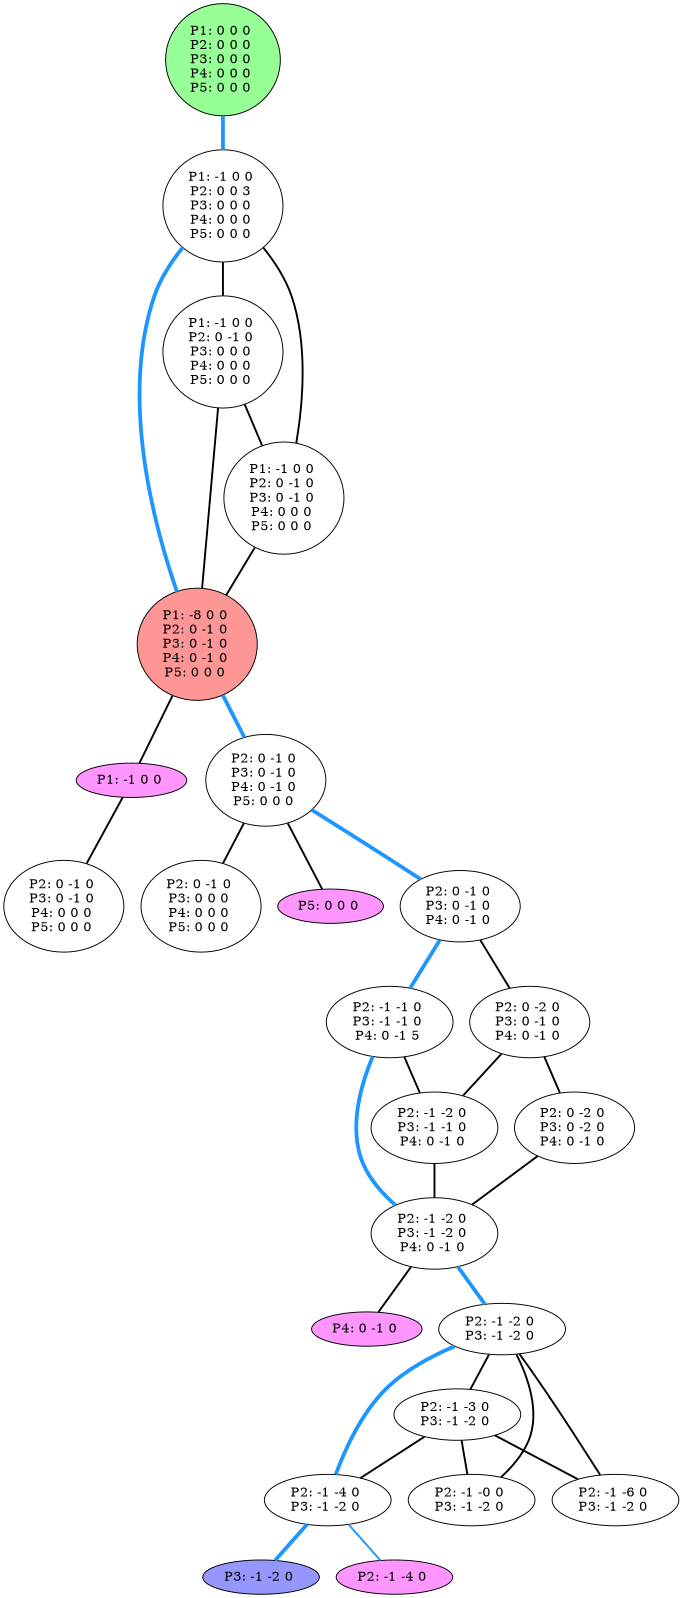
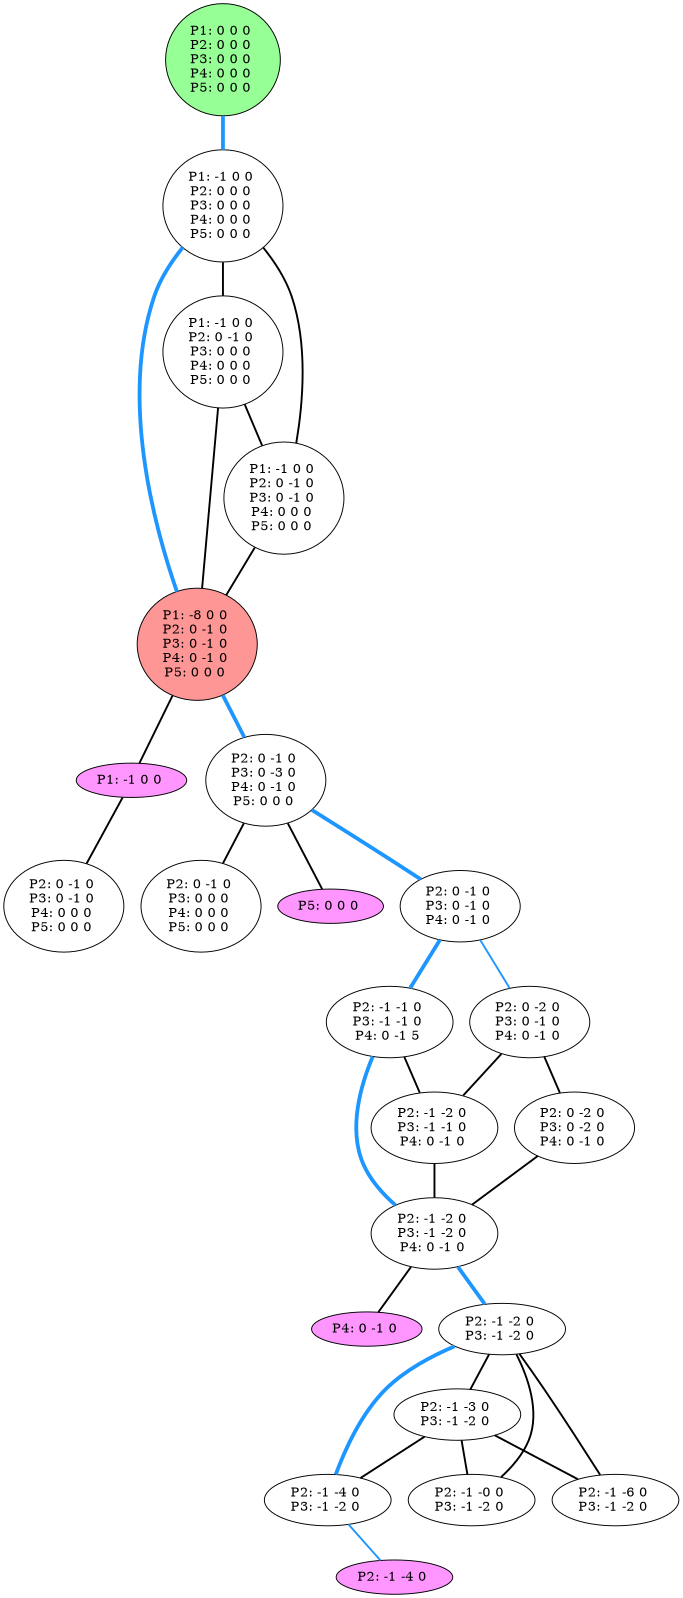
node "P1: -1 0 0 P2: 0 0 3 P3: 0 0 0 P4: 0 0 0 P5: 0 0 0": label "P1: -1 0 0 P2: 0 0 3 P3: 0 0 0 P4: 0 0 0 P5: 0 0 0" -> "P1: -1 0 0 P2: 0 0 0 P3: 0 0 0 P4: 0 0 0 P5: 0 0 0"
node "P2: 0 -1 0 P3: 0 -1 0 P4: 0 -1 0 P5: 0 0 0": label "P2: 0 -1 0 P3: 0 -1 0 P4: 0 -1 0 P5: 0 0 0" -> "P2: 0 -1 0 P3: 0 -3 0 P4: 0 -1 0 P5: 0 0 0"
edge "P2: 0 -1 0 P3: 0 -1 0 P4: 0 -1 0" -- "P2: 0 -2 0 P3: 0 -1 0 P4: 0 -1 0": color black -> #1e96ff
node "P3: -1 -2 0": removed
